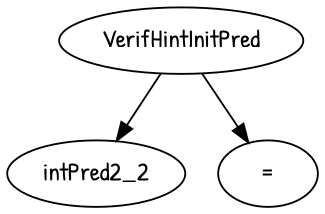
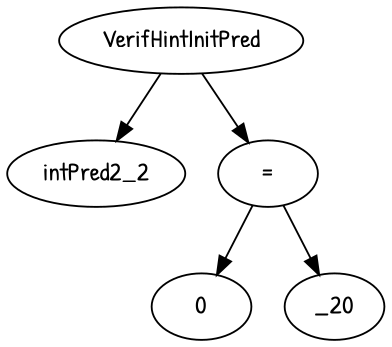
node "0": added
node "_20": added
